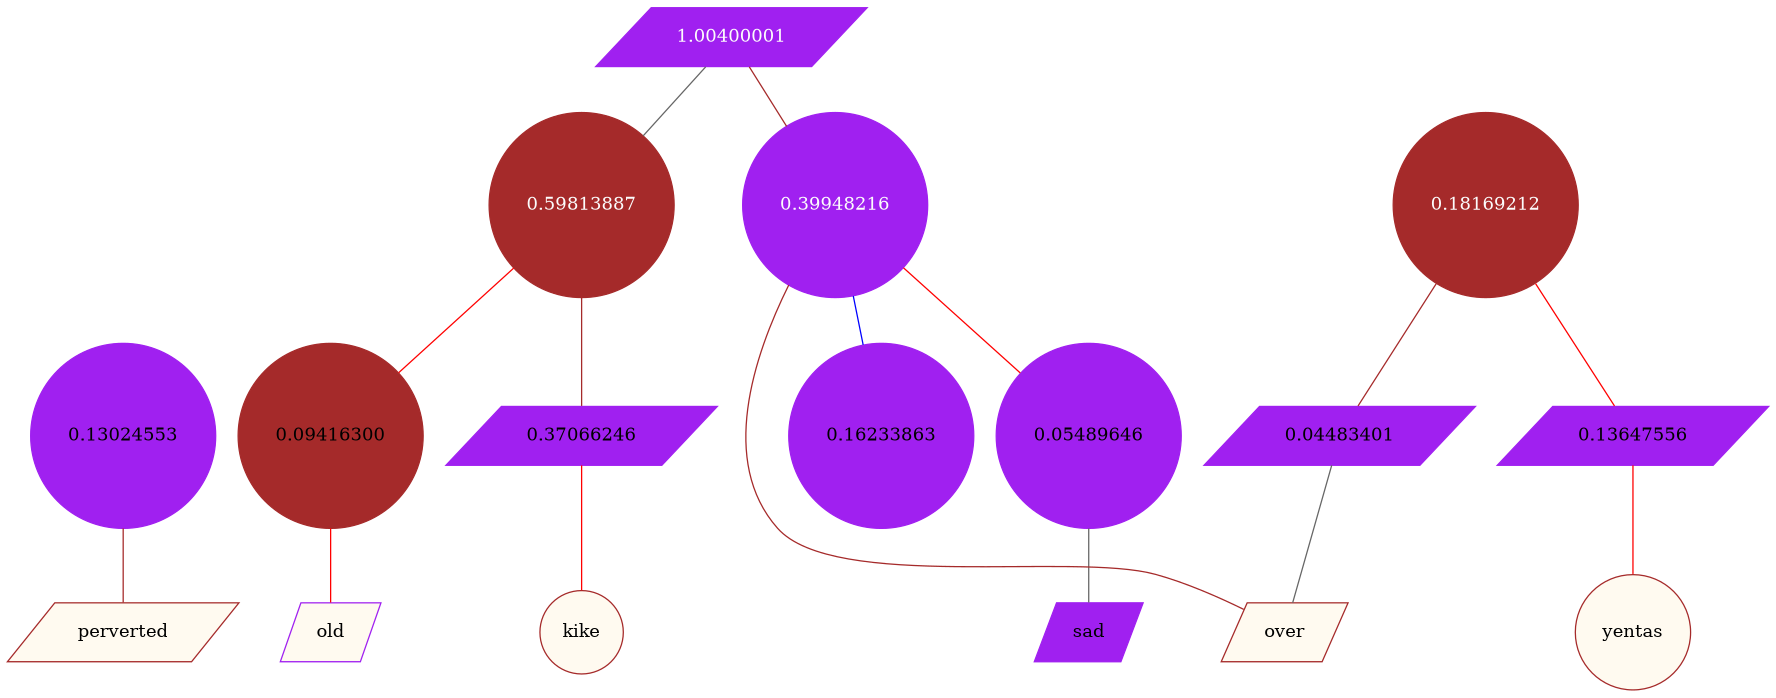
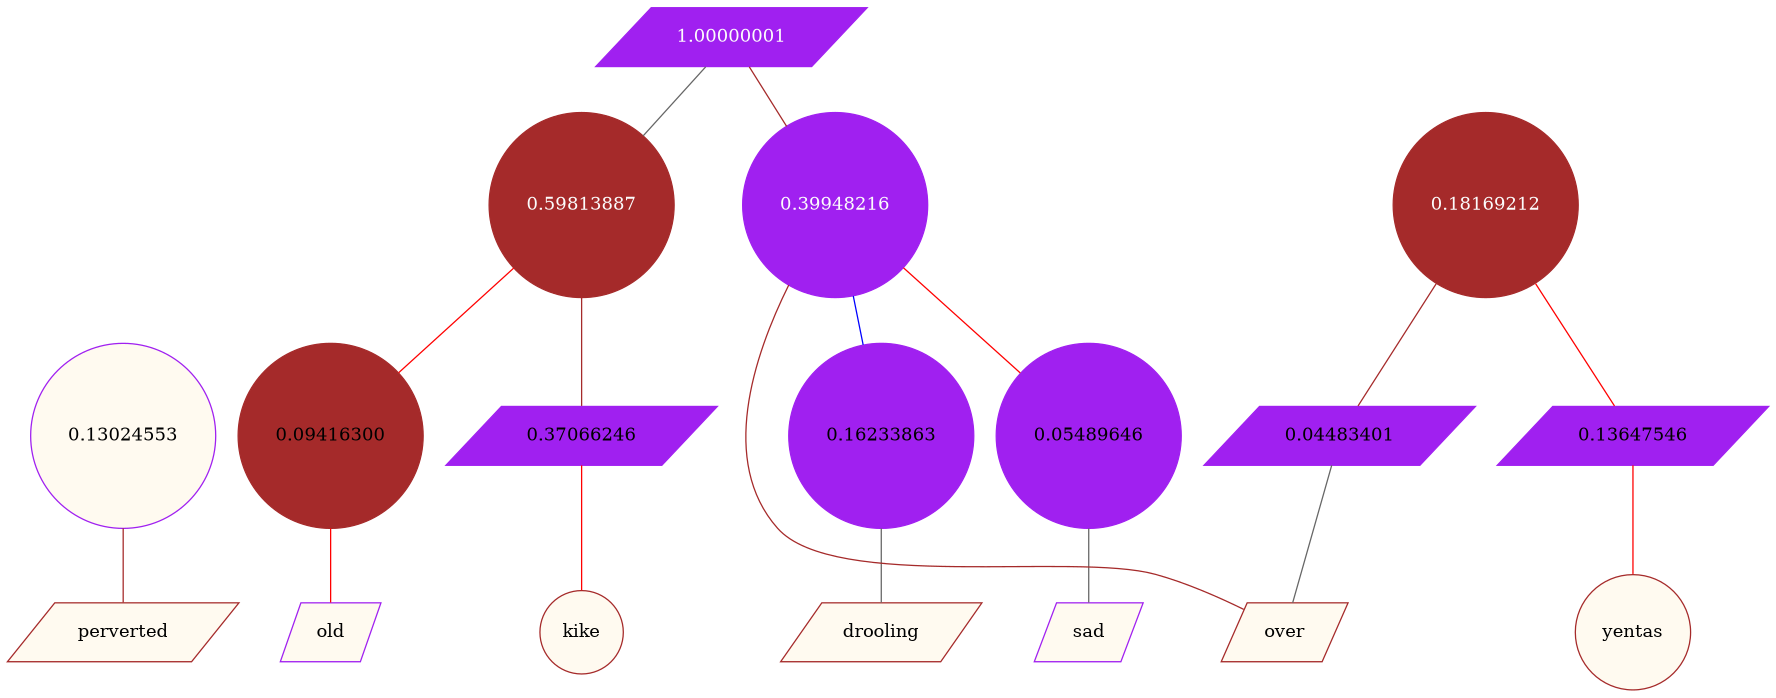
node "1.00400001": label "1.00400001" -> "1.00000001"
node "0.13024553": fillcolor purple -> floralwhite
node "0.13647556": label "0.13647556" -> "0.13647546"
node "drooling": added
node "sad": fillcolor purple -> floralwhite
